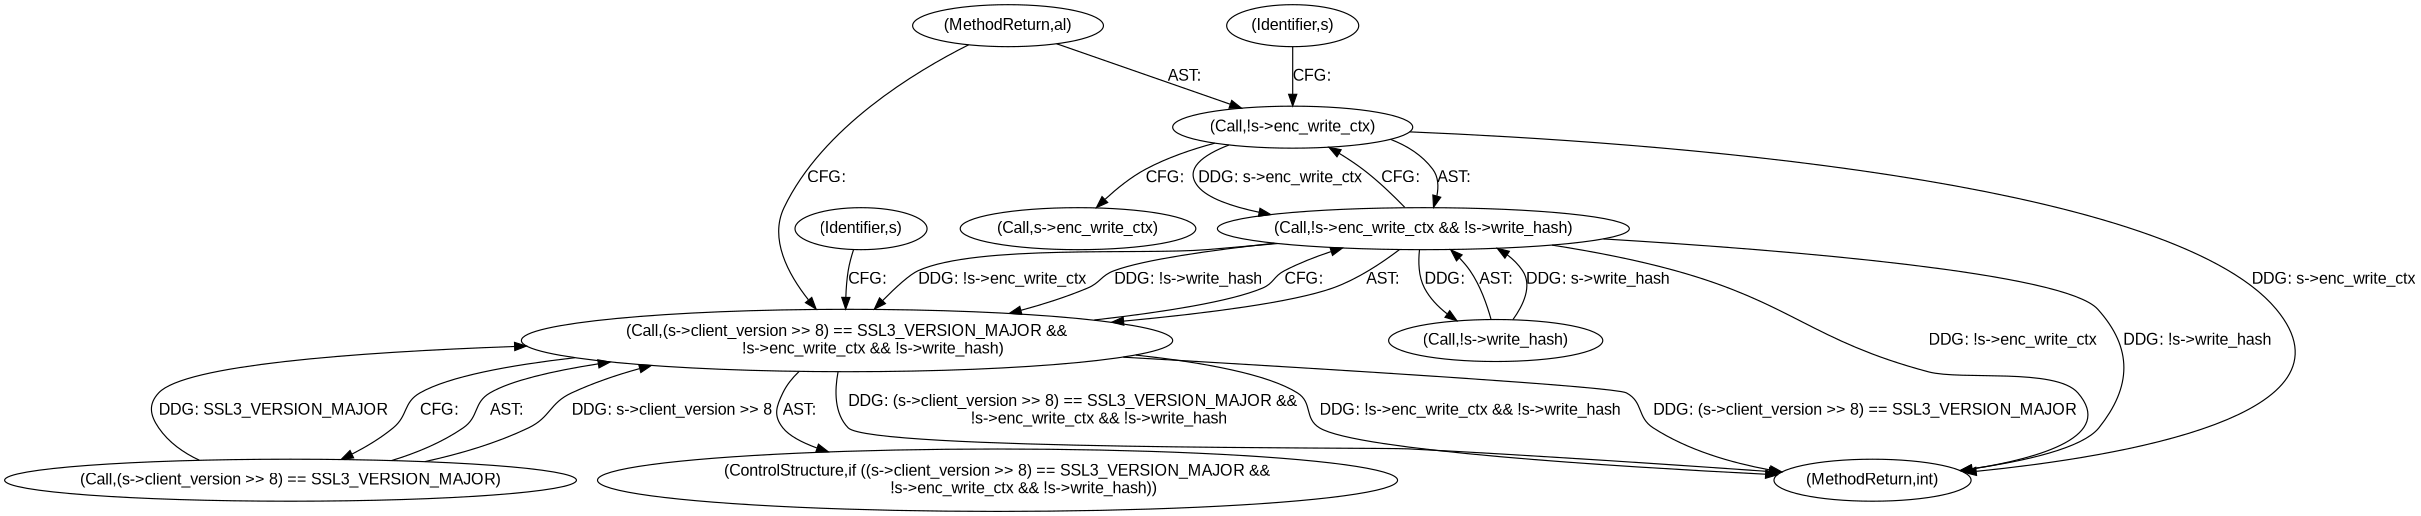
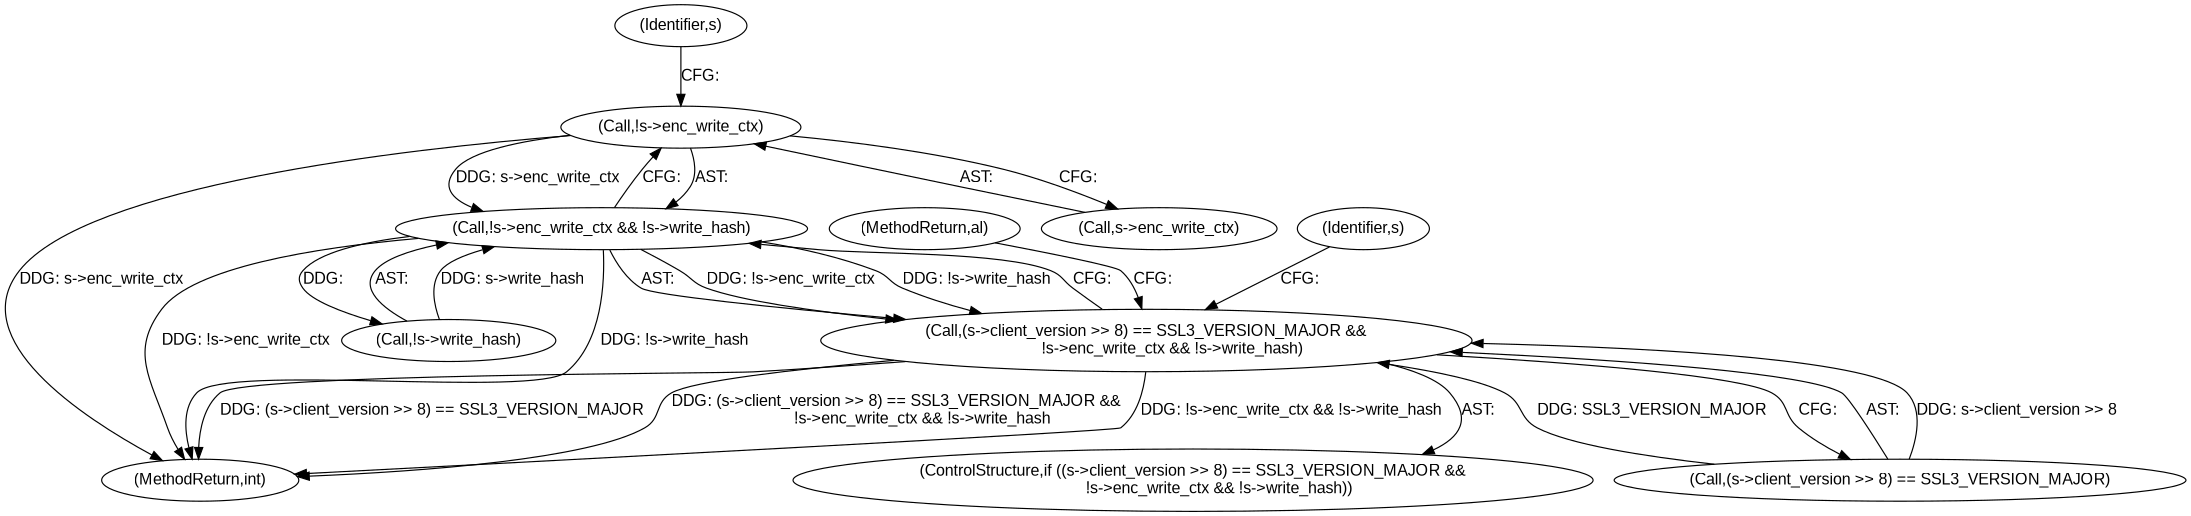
edge "(MethodReturn,al)" -> "(Call,!s->enc_write_ctx)": now "(Call,s->enc_write_ctx)" -> "(Call,!s->enc_write_ctx)"
